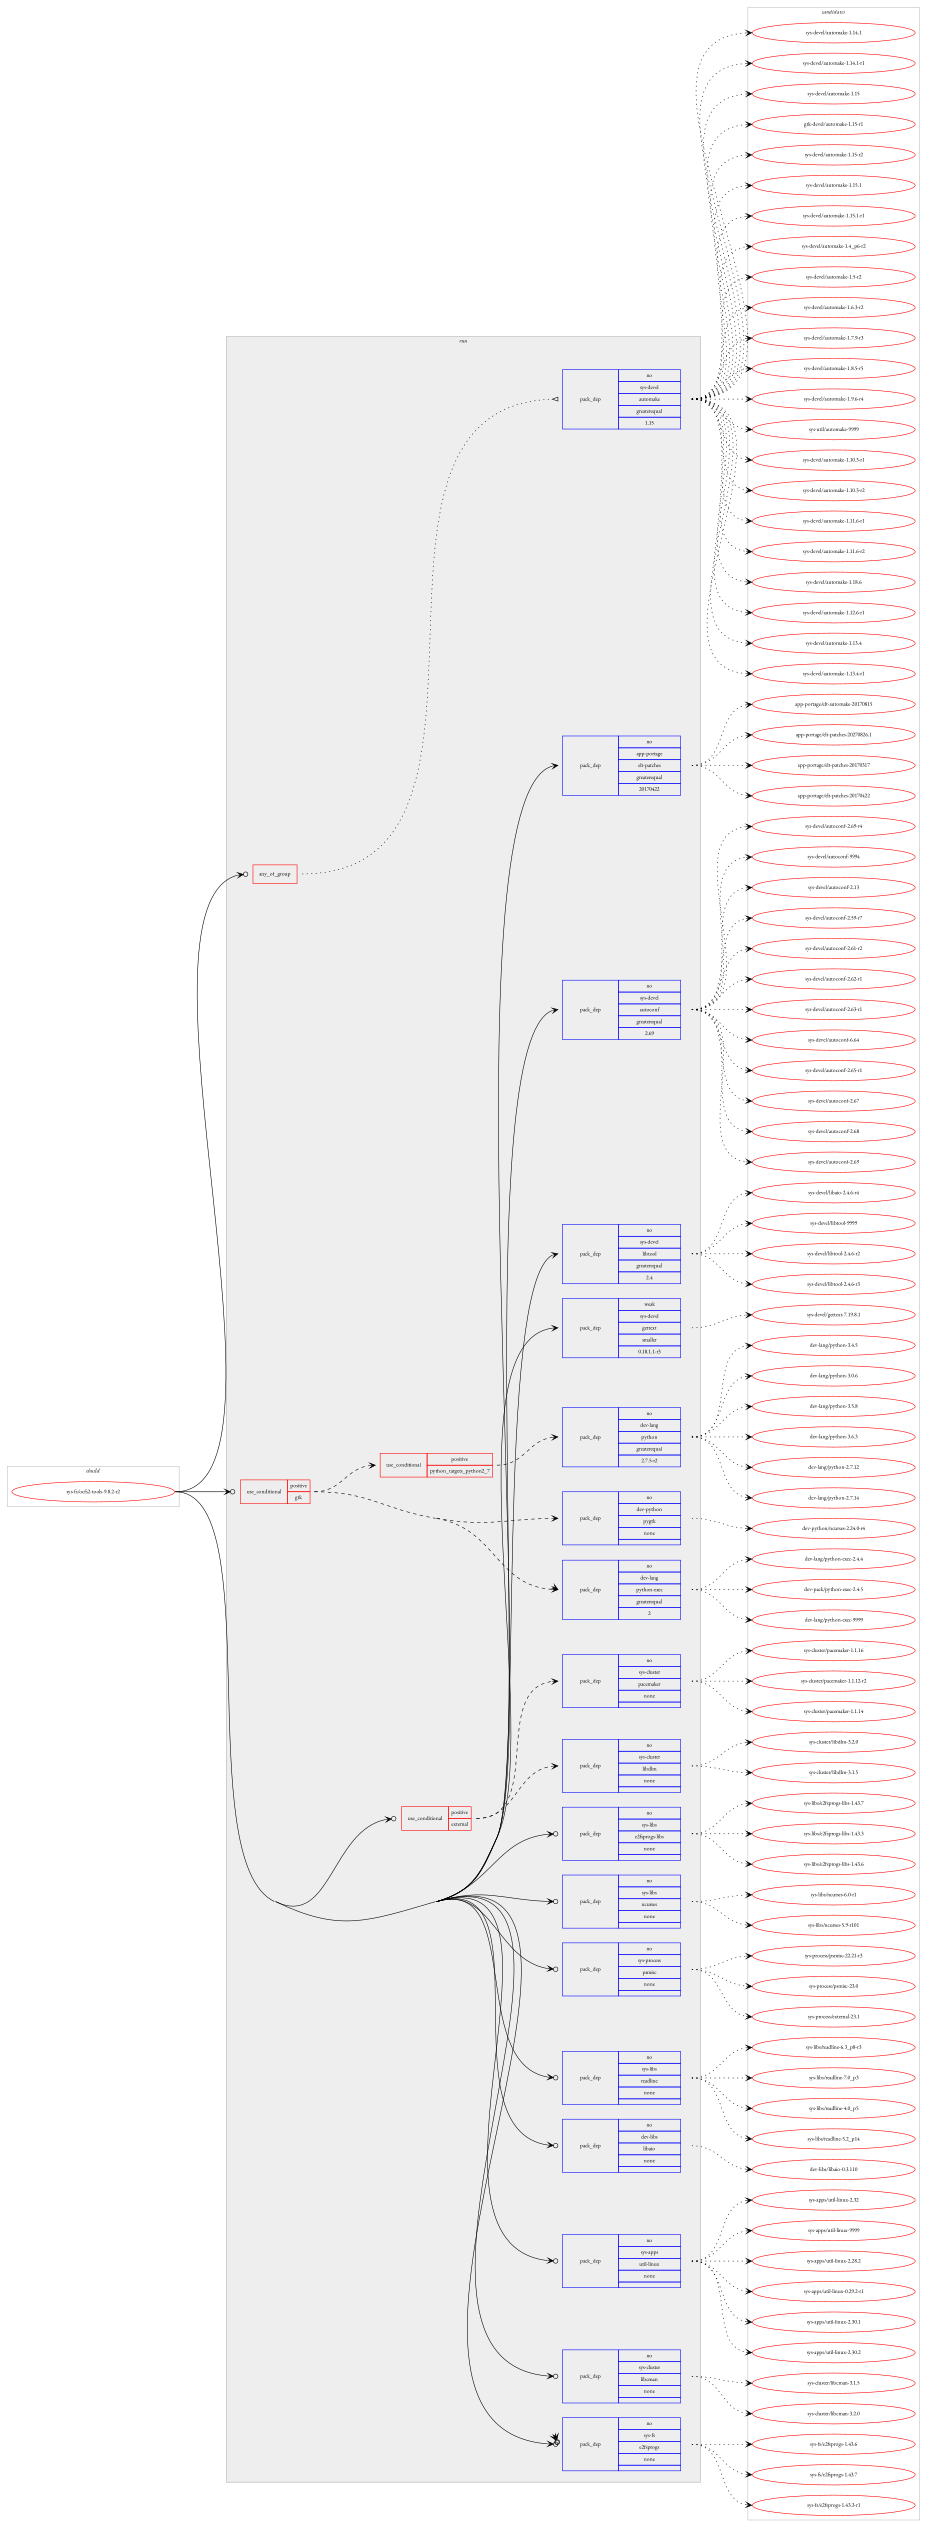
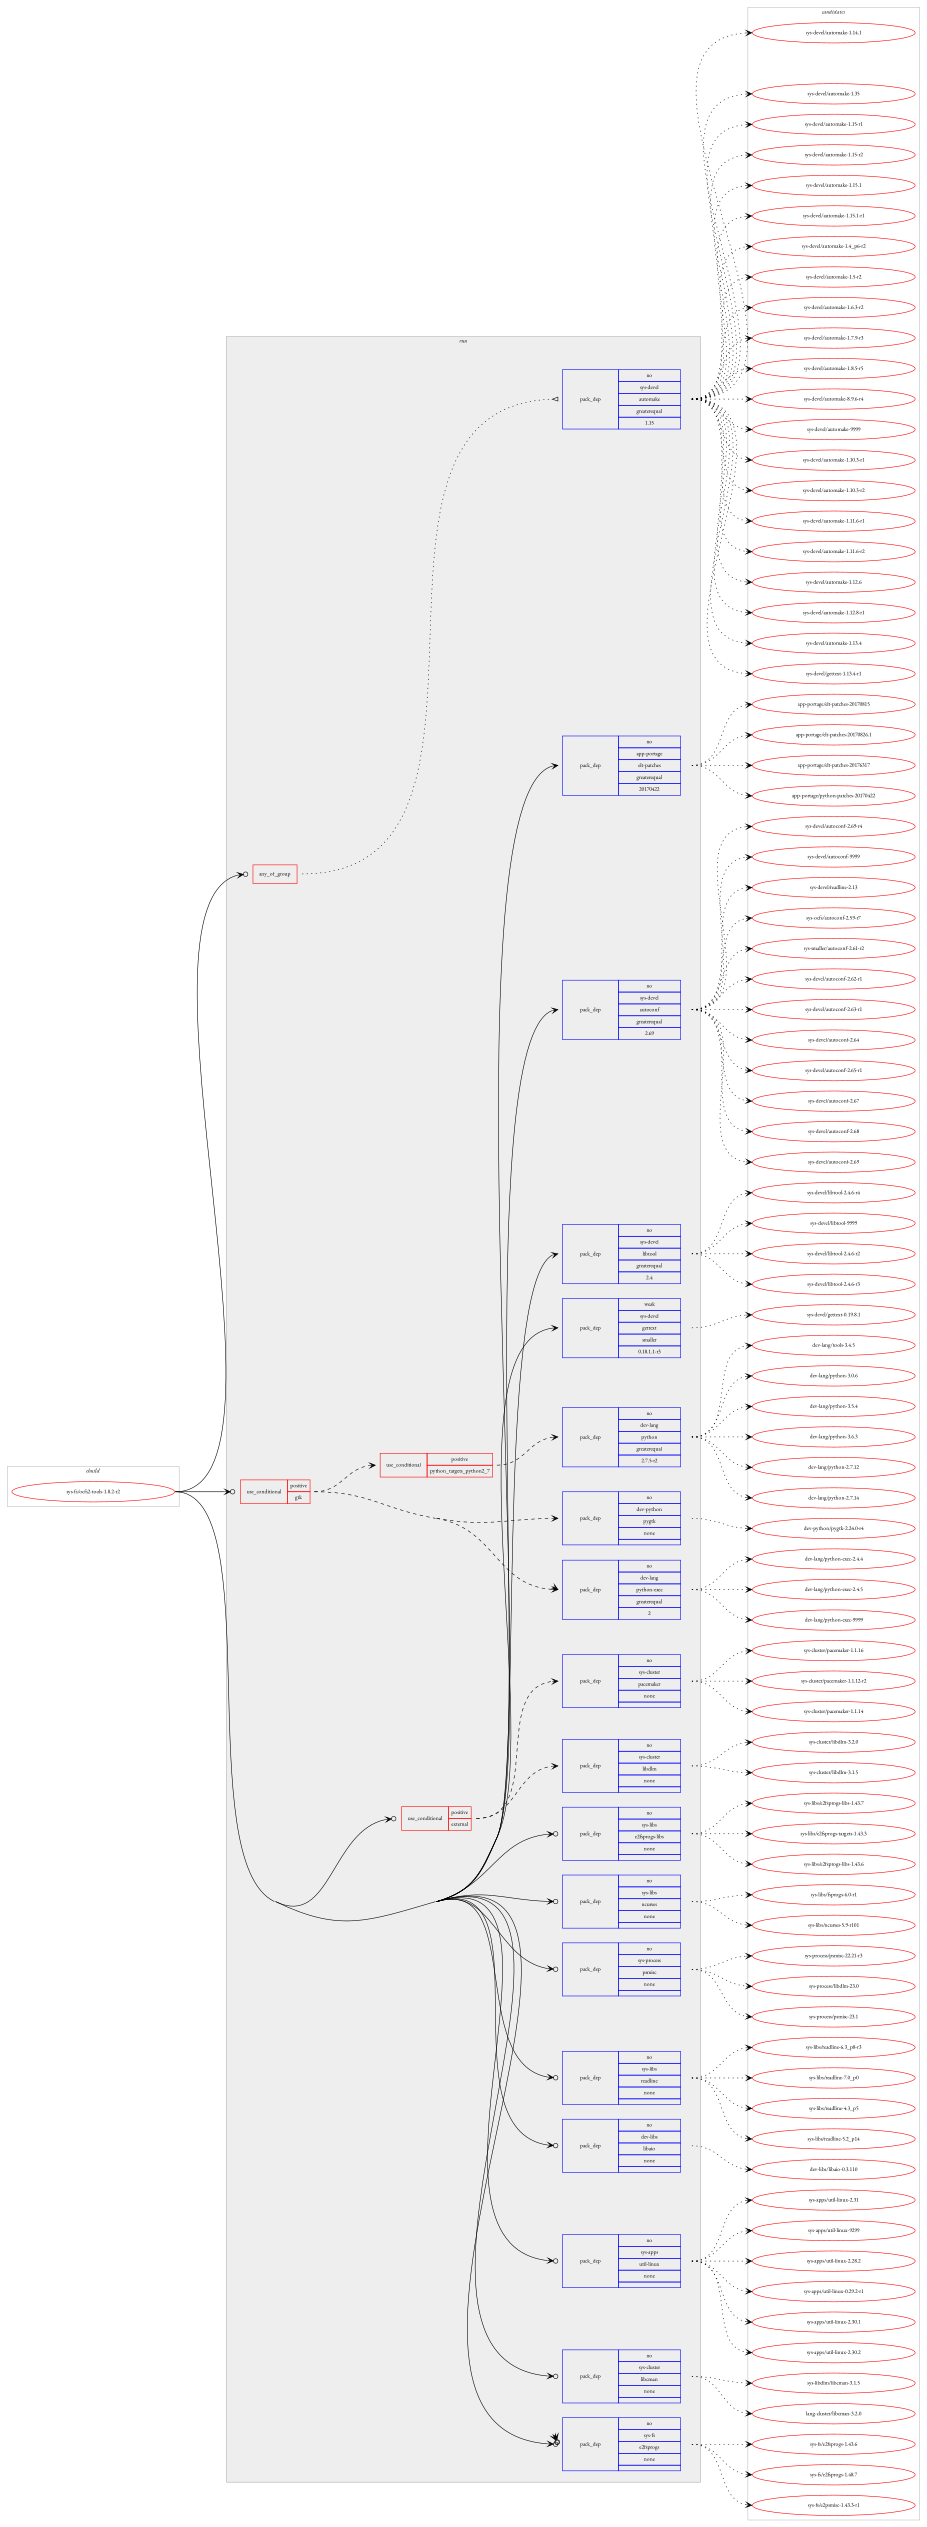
node "sys-devel/automake-1.14.1-r1": removed
node "sys-devel/automake-1.15": label "sys-devel/automake-1.15" -> "sys-devel/automake-1.35"
node "gtk-devel/automake-1.15-r1": label "gtk-devel/automake-1.15-r1" -> "sys-devel/automake-1.15-r1"
node "sys-devel/automake-1.9.6-r4": label "sys-devel/automake-1.9.6-r4" -> "sys-devel/automake-8.9.6-r4"
node "sys-util/automake-9999": label "sys-util/automake-9999" -> "sys-devel/automake-9999"
node "sys-devel/automake-1.18.6": label "sys-devel/automake-1.18.6" -> "sys-devel/automake-1.12.6"
node "sys-devel/automake-1.12.6-r1": label "sys-devel/automake-1.12.6-r1" -> "sys-devel/automake-1.12.8-r1"
node "sys-devel/automake-1.13.4-r1": label "sys-devel/automake-1.13.4-r1" -> "sys-devel/gettext-1.13.4-r1"
node "app-portage/elt-automake-20170815": label "app-portage/elt-automake-20170815" -> "app-portage/elt-patches-20170815"
node "app-portage/elt-patches-20270826.1": label "app-portage/elt-patches-20270826.1" -> "app-portage/elt-patches-20170826.1"
node "app-portage/elt-patches-20170317": label "app-portage/elt-patches-20170317" -> "app-portage/elt-patches-20176317"
node "app-portage/elt-patches-20170422": label "app-portage/elt-patches-20170422" -> "app-portage/python-patches-20170422"
node "sys-devel/autoconf-9994": label "sys-devel/autoconf-9994" -> "sys-devel/autoconf-9999"
node "sys-devel/autoconf-2.13": label "sys-devel/autoconf-2.13" -> "sys-devel/readline-2.13"
node "sys-devel/autoconf-2.59-r7": label "sys-devel/autoconf-2.59-r7" -> "sys-ocfs/autoconf-2.59-r7"
node "sys-devel/autoconf-2.61-r2": label "sys-devel/autoconf-2.61-r2" -> "sys-smaller/autoconf-2.61-r2"
node "sys-devel/autoconf-6.64": label "sys-devel/autoconf-6.64" -> "sys-devel/autoconf-2.64"
node "sys-devel/libaio-2.4.6-r4": label "sys-devel/libaio-2.4.6-r4" -> "sys-devel/libtool-2.4.6-r4"
node "sys-devel/gettext-7.19.8.1": label "sys-devel/gettext-7.19.8.1" -> "sys-devel/gettext-0.19.8.1"
node "dev-lang/python-3.4.5": label "dev-lang/python-3.4.5" -> "dev-lang/tools-3.4.5"
node "dev-lang/python-3.5.8": label "dev-lang/python-3.5.8" -> "dev-lang/python-3.5.4"
node "sys-fs/ocfs2-tools-9.8.2-r2": label "sys-fs/ocfs2-tools-9.8.2-r2" -> "sys-fs/ocfs2-tools-1.8.2-r2"
node "dev-python/ncurses-2.24.0-r4": label "dev-python/ncurses-2.24.0-r4" -> "dev-python/pygtk-2.24.0-r4"
node "dev-pack/python-exec-2.4.5": label "dev-pack/python-exec-2.4.5" -> "dev-lang/python-exec-2.4.5"
node "sys-libs/e2fsprogs-libs-1.43.3": label "sys-libs/e2fsprogs-libs-1.43.3" -> "sys-libs/e2fsprogs-targets-1.43.3"
node "sys-libs/ncurses-6.0-r1": label "sys-libs/ncurses-6.0-r1" -> "sys-libs/fsprogs-6.0-r1"
node "sys-process/psmisc-23.0": label "sys-process/psmisc-23.0" -> "sys-process/libdlm-23.0"
node "sys-process/external-23.1": label "sys-process/external-23.1" -> "sys-process/psmisc-23.1"
node "sys-libs/readline-7.0_p3": label "sys-libs/readline-7.0_p3" -> "sys-libs/readline-7.0_p0"
node "sys-libs/readline-4.0_p5": label "sys-libs/readline-4.0_p5" -> "sys-libs/readline-4.3_p5"
node "sys-apps/util-linux-2.32": label "sys-apps/util-linux-2.32" -> "sys-apps/util-linux-2.31"
node "sys-apps/util-linux-9999": label "sys-apps/util-linux-9999" -> "sys-apps/util-linux-9299"
node "sys-cluster/libcman-3.1.5": label "sys-cluster/libcman-3.1.5" -> "sys-libdlm/libcman-3.1.5"
node "sys-cluster/libcman-3.2.0": label "sys-cluster/libcman-3.2.0" -> "lang-cluster/libcman-3.2.0"
node "sys-fs/e2fsprogs-1.43.7": label "sys-fs/e2fsprogs-1.43.7" -> "sys-fs/e2fsprogs-1.48.7"
node "sys-fs/e2fsprogs-1.43.3-r1": label "sys-fs/e2fsprogs-1.43.3-r1" -> "sys-fs/e2psmisc-1.43.3-r1"
